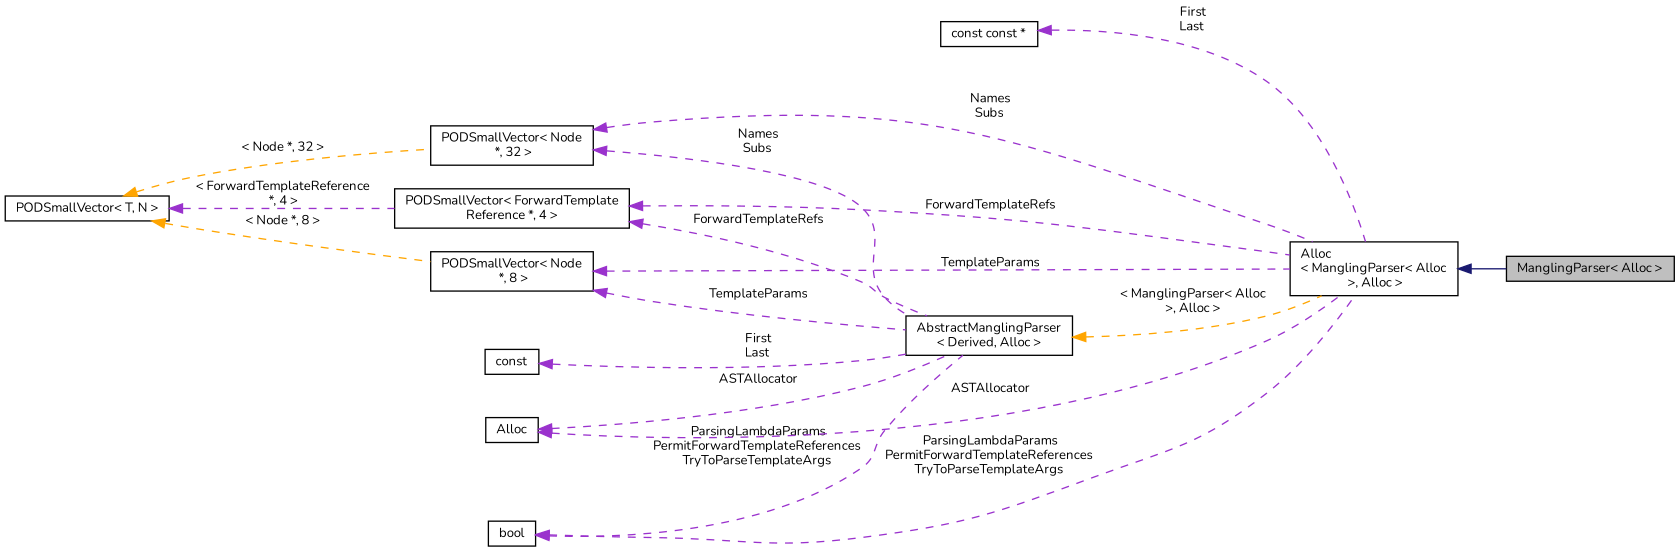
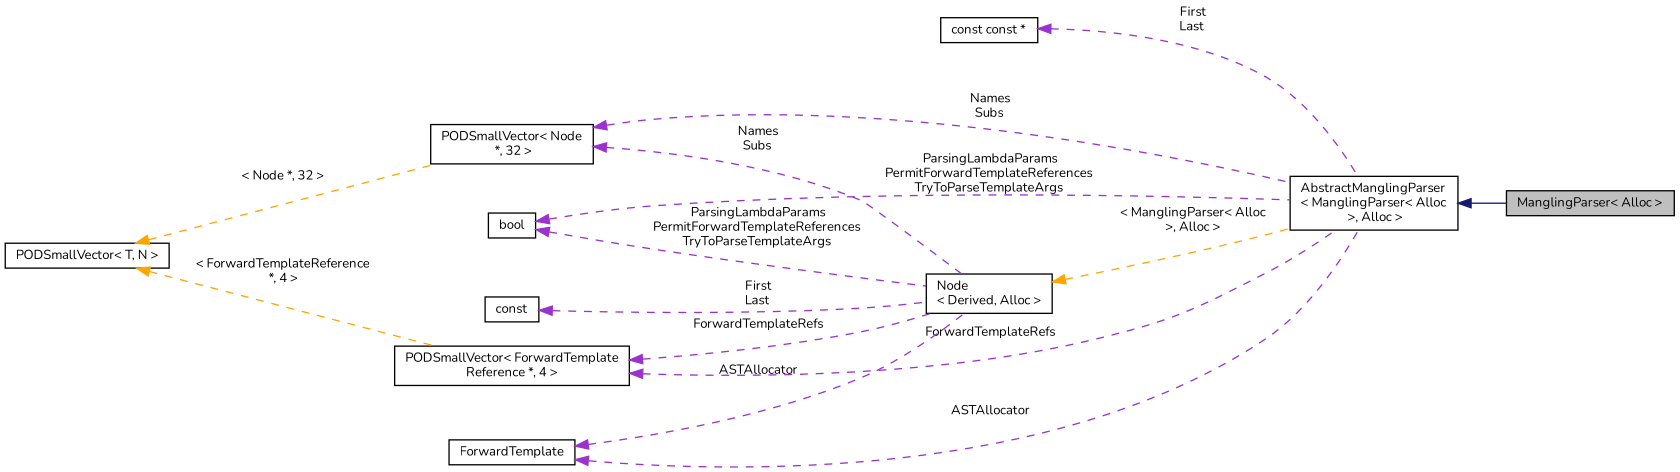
edge "PODSmallVector< ForwardTemplate Reference *, 4 >" -> "PODSmallVector< T, N >": color darkorchid3 -> orange
node "Alloc < ManglingParser< Alloc >, Alloc >": label "Alloc < ManglingParser< Alloc >, Alloc >" -> "AbstractManglingParser < ManglingParser< Alloc >, Alloc >"
node "PODSmallVector< Node *, 8 >": removed
node "AbstractManglingParser < Derived, Alloc >": label "AbstractManglingParser < Derived, Alloc >" -> "Node < Derived, Alloc >"
node "Alloc": label "Alloc" -> "ForwardTemplate"
